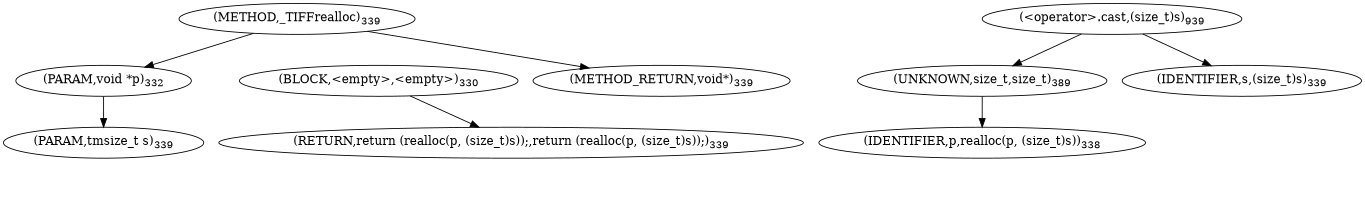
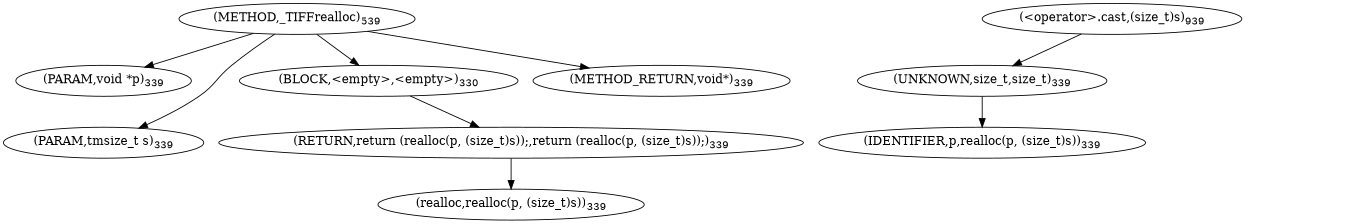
node "(METHOD,_TIFFrealloc)": text "339" -> "539"
edge "(METHOD,_TIFFrealloc)" -> "(BLOCK,<empty>,<empty>)": added
node "(PARAM,void *p)": text "332" -> "339"
node "(UNKNOWN,size_t,size_t)": text "389" -> "339"
node "(IDENTIFIER,s,(size_t)s)": removed
edge "(PARAM,void *p)" -> "(PARAM,tmsize_t s)": now "(METHOD,_TIFFrealloc)" -> "(PARAM,tmsize_t s)"
node "(IDENTIFIER,p,realloc(p, (size_t)s))": text "338" -> "339"
node "(realloc,realloc(p, (size_t)s))": added
